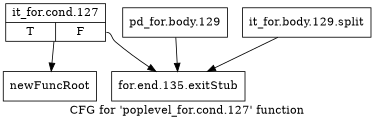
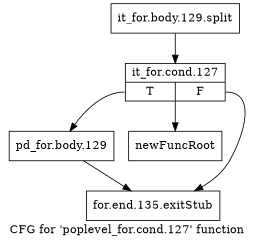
edge "it_for.body.129.split" -> "for.end.135.exitStub": now "it_for.body.129.split" -> "it_for.cond.127"
edge "it_for.cond.127" -> "pd_for.body.129": added
